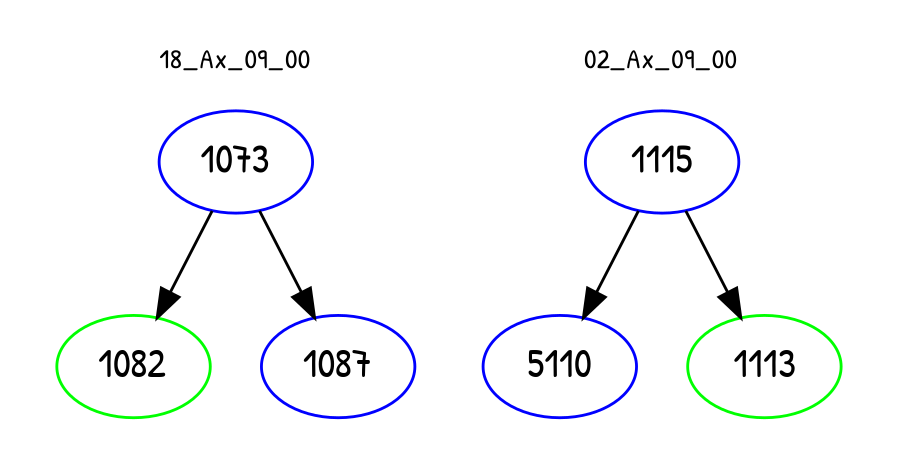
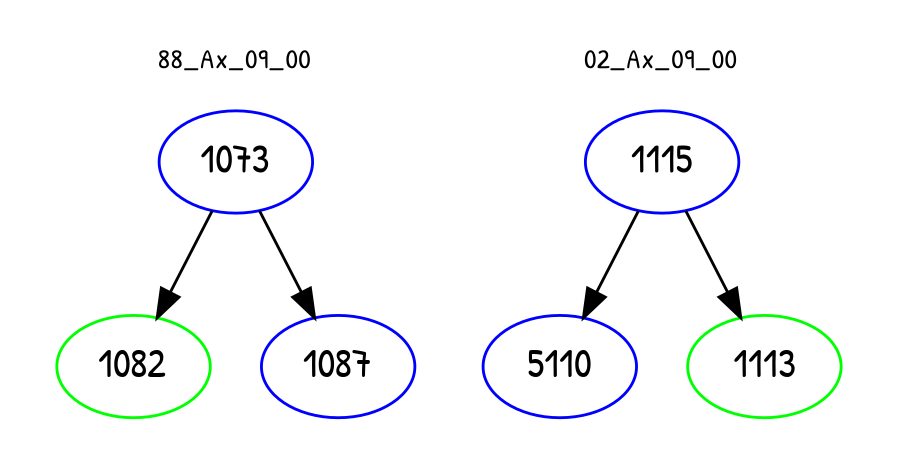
cluster "18_Ax_09_00": label "18_Ax_09_00" -> "88_Ax_09_00"
